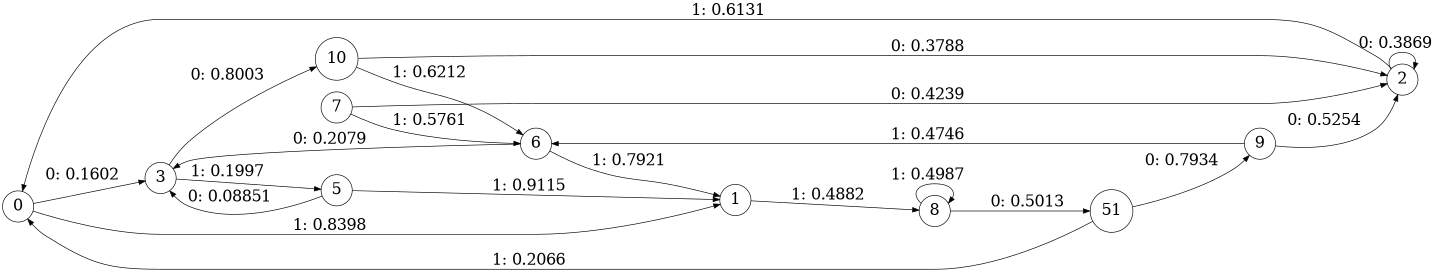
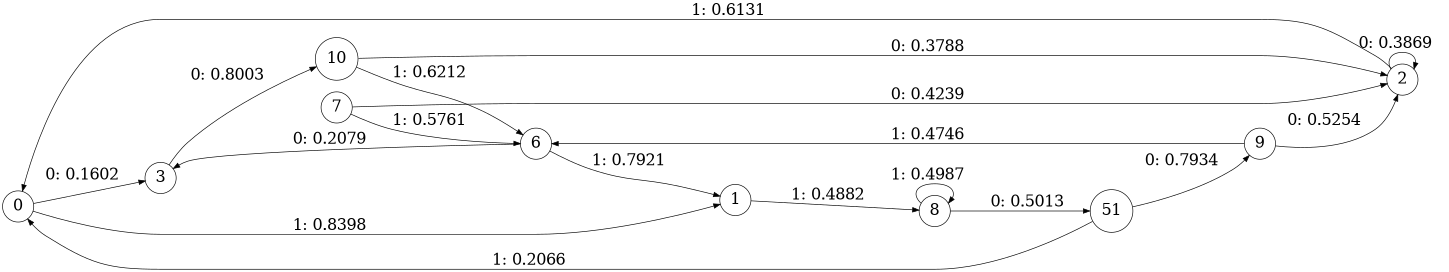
node "5": removed
